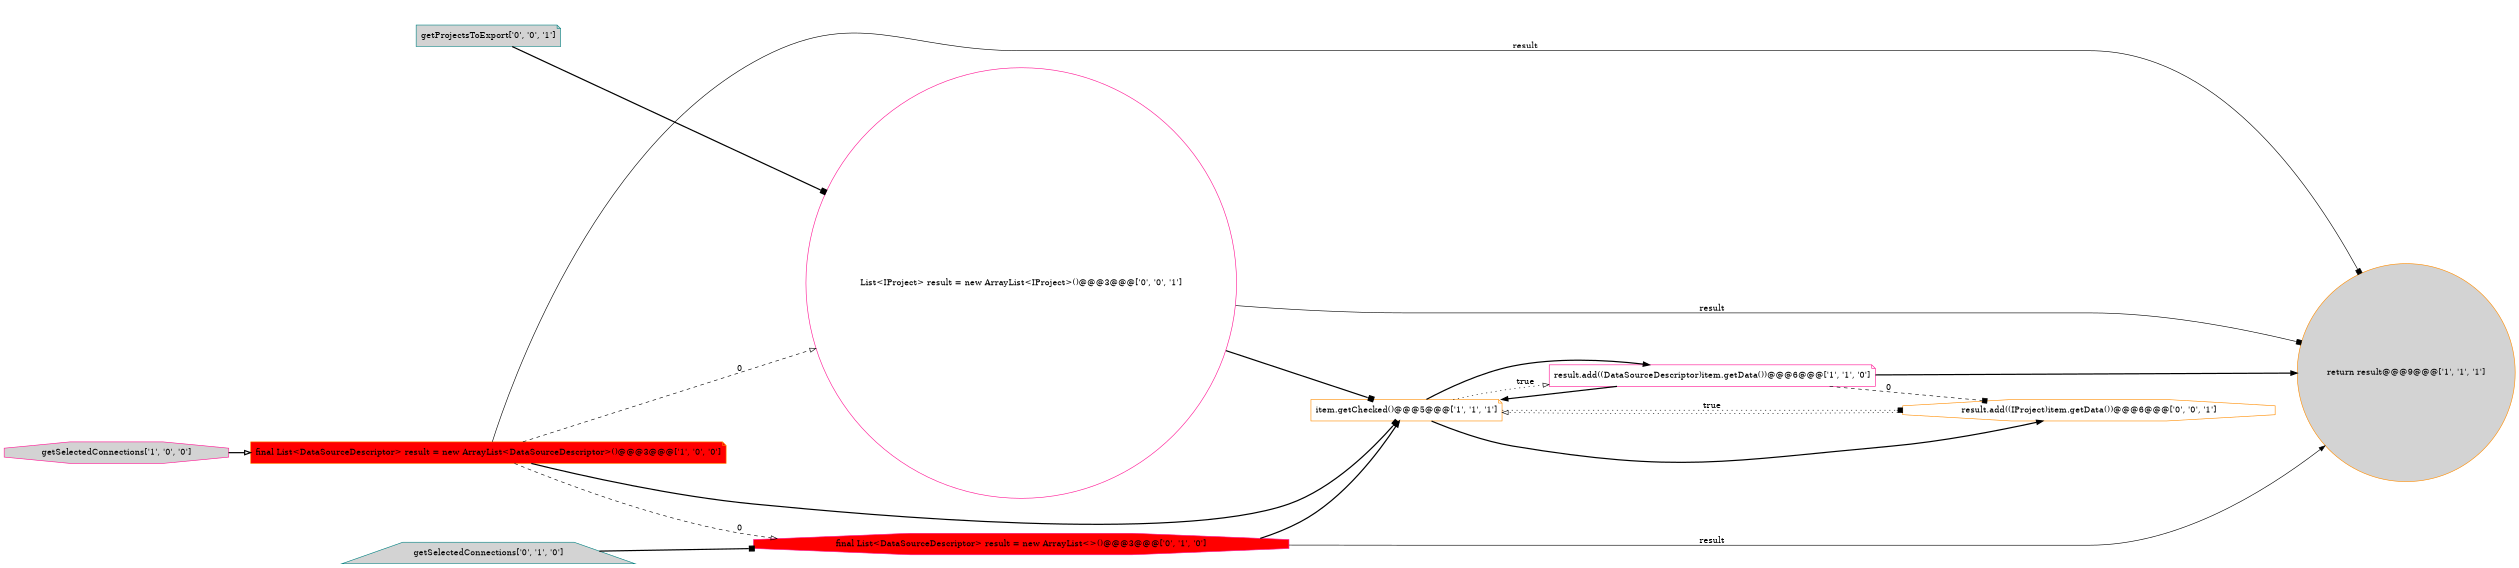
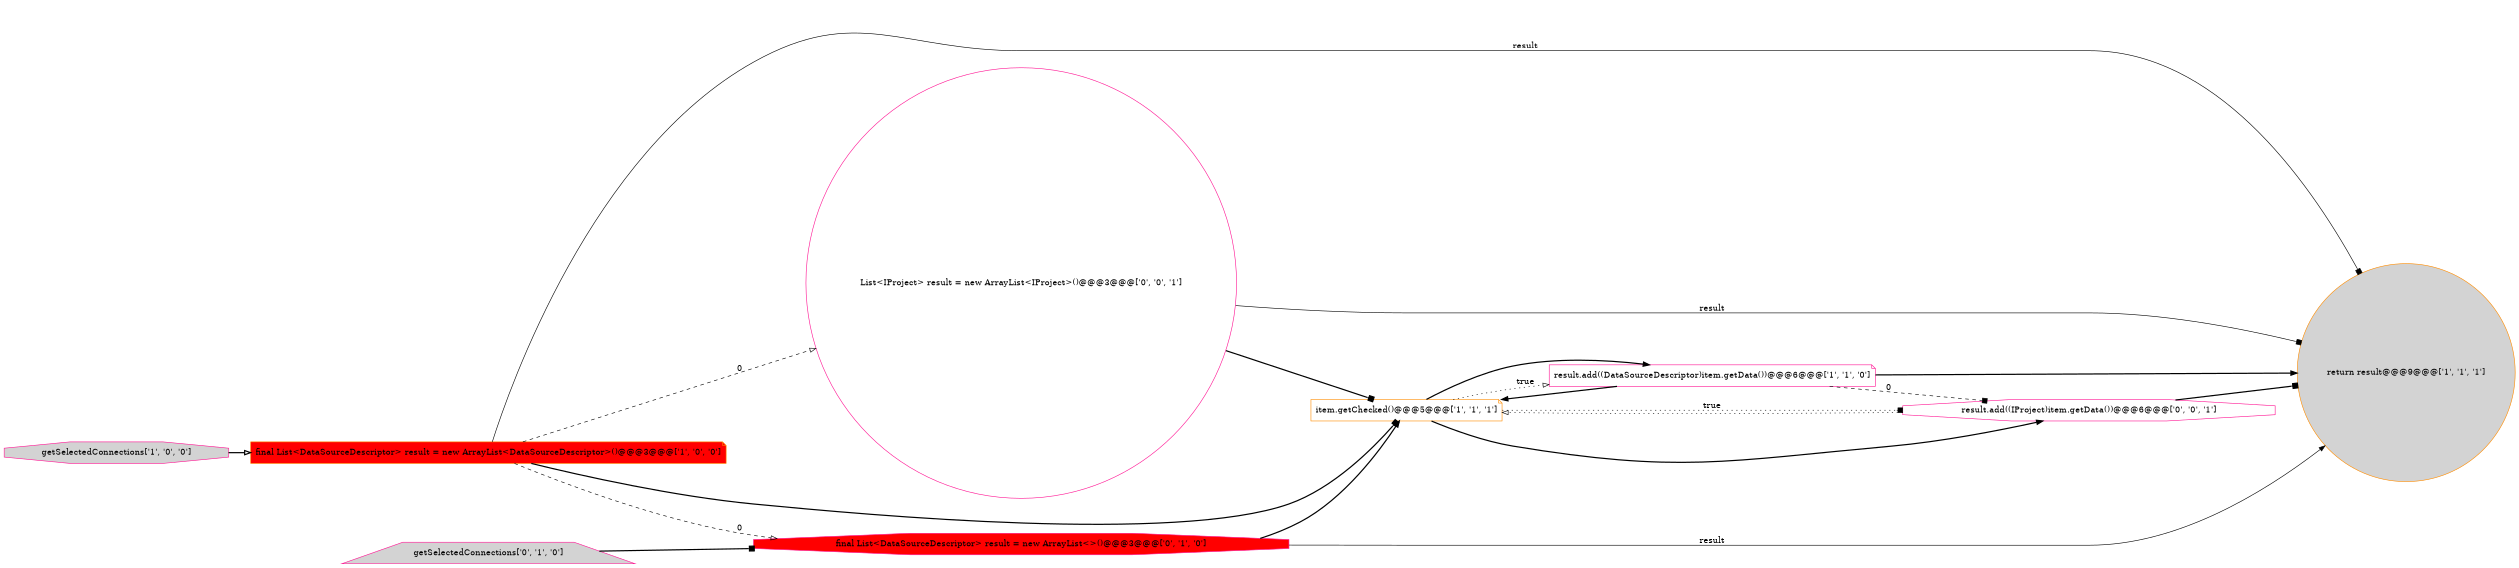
node "getProjectsToExport['0', '0', '1']": removed
edge "result.add((IProject)item.getData())@@@6@@@['0', '0', '1']" -> "return result@@@9@@@['1', '1', '1']": added
node "result.add((IProject)item.getData())@@@6@@@['0', '0', '1']": color darkorange -> deeppink
node "getSelectedConnections['0', '1', '0']": color teal -> deeppink
